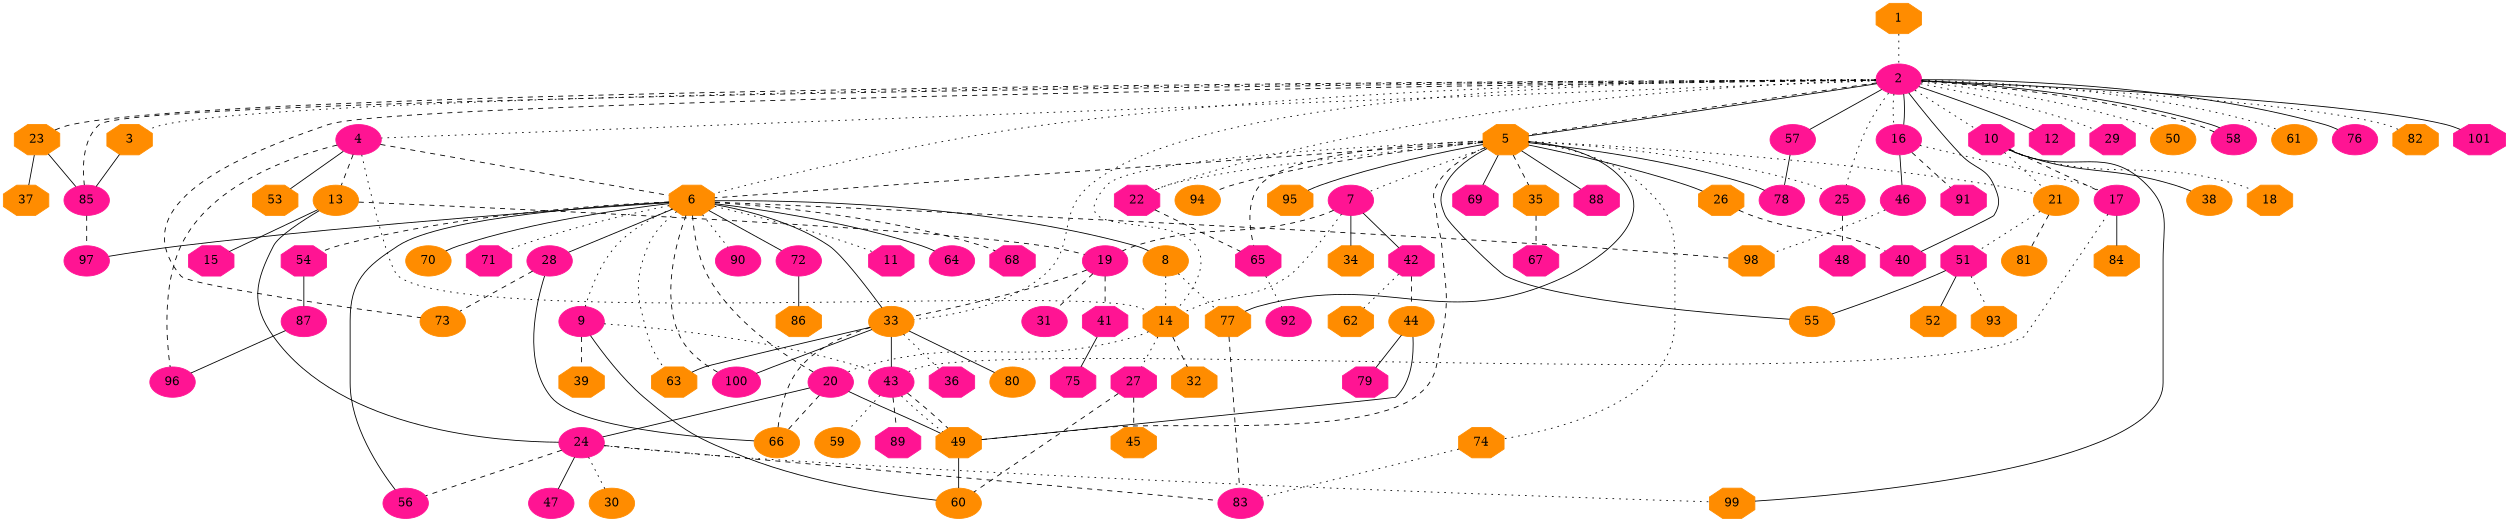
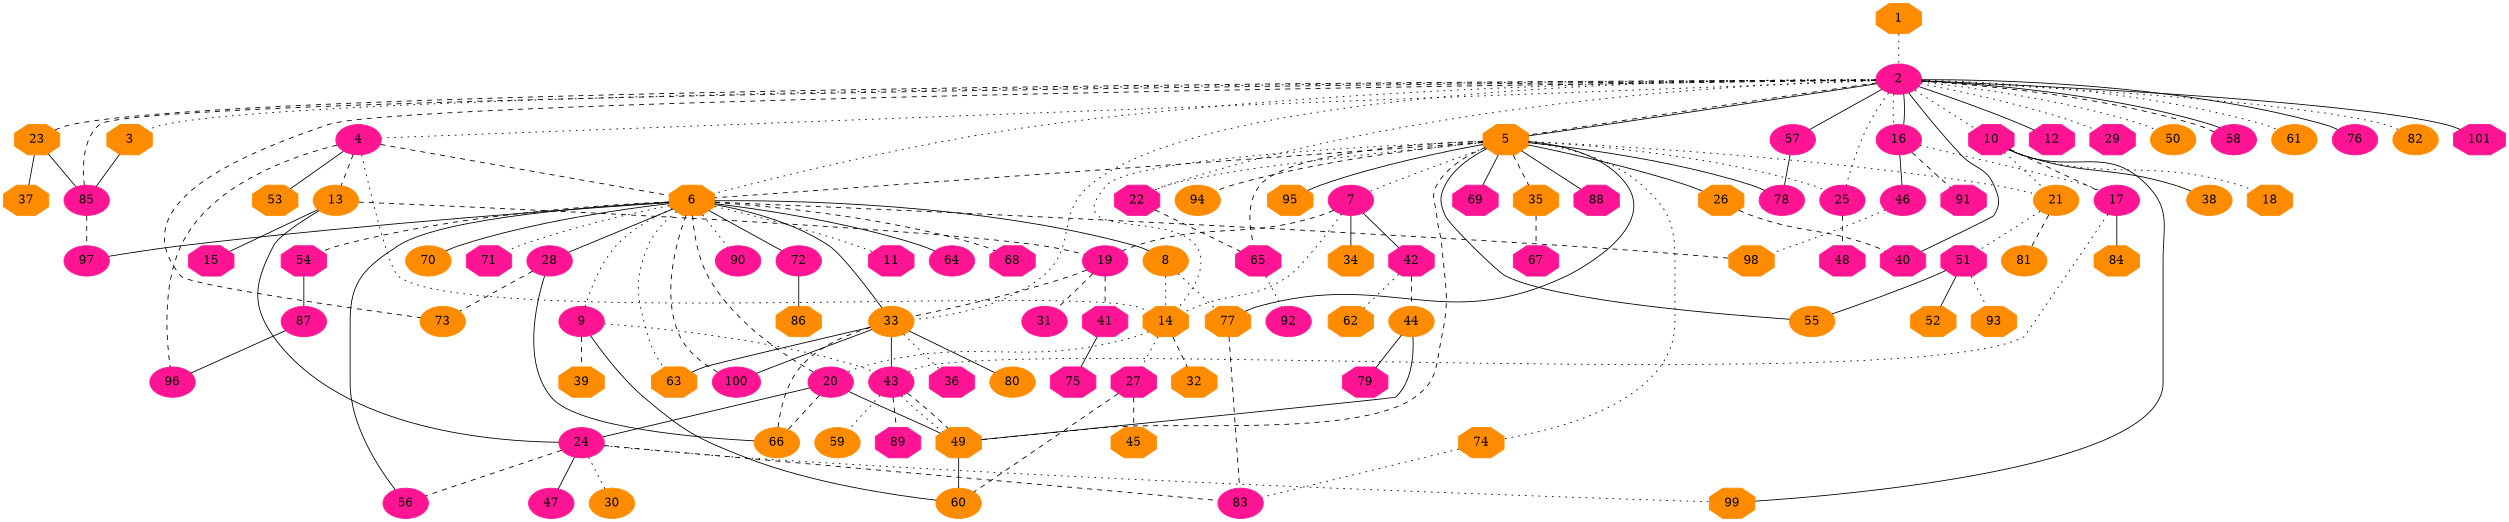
node "82": shape octagon -> ellipse
